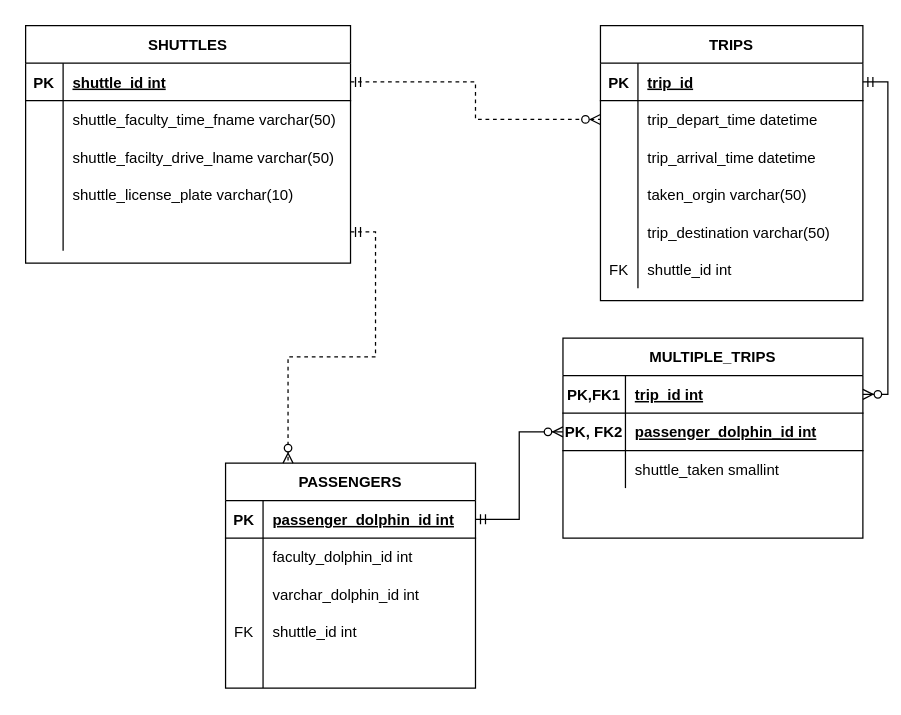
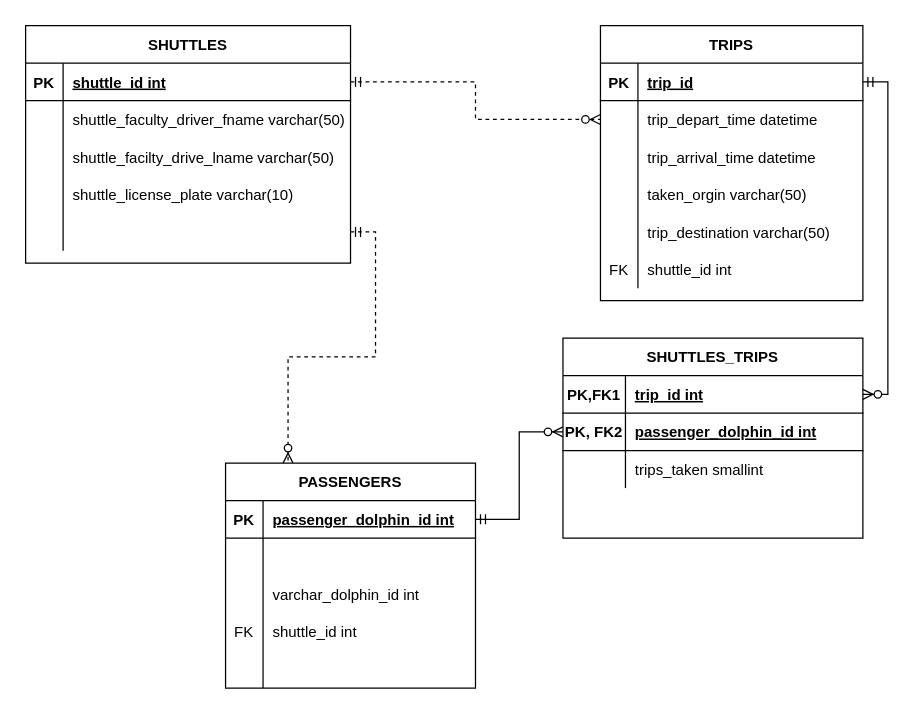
node "shuttle_faculty_time_fname varchar(50)": label "shuttle_faculty_time_fname varchar(50)" -> "shuttle_faculty_driver_fname varchar(50)"
node "MULTIPLE_TRIPS": label "MULTIPLE_TRIPS" -> "SHUTTLES_TRIPS"
node "shuttle_taken smallint": label "shuttle_taken smallint" -> "trips_taken smallint"
node "faculty_dolphin_id int": removed
